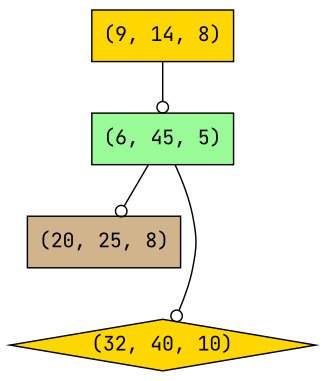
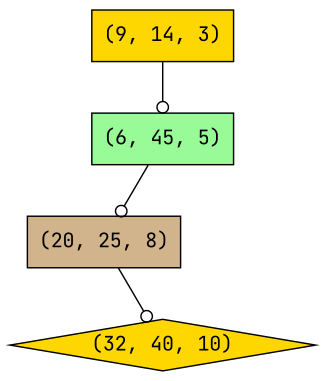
node "(9, 14, 8)": label "(9, 14, 8)" -> "(9, 14, 3)"
edge "(6, 45, 5)" -> "(32, 40, 10)": now "(20, 25, 8)" -> "(32, 40, 10)"
